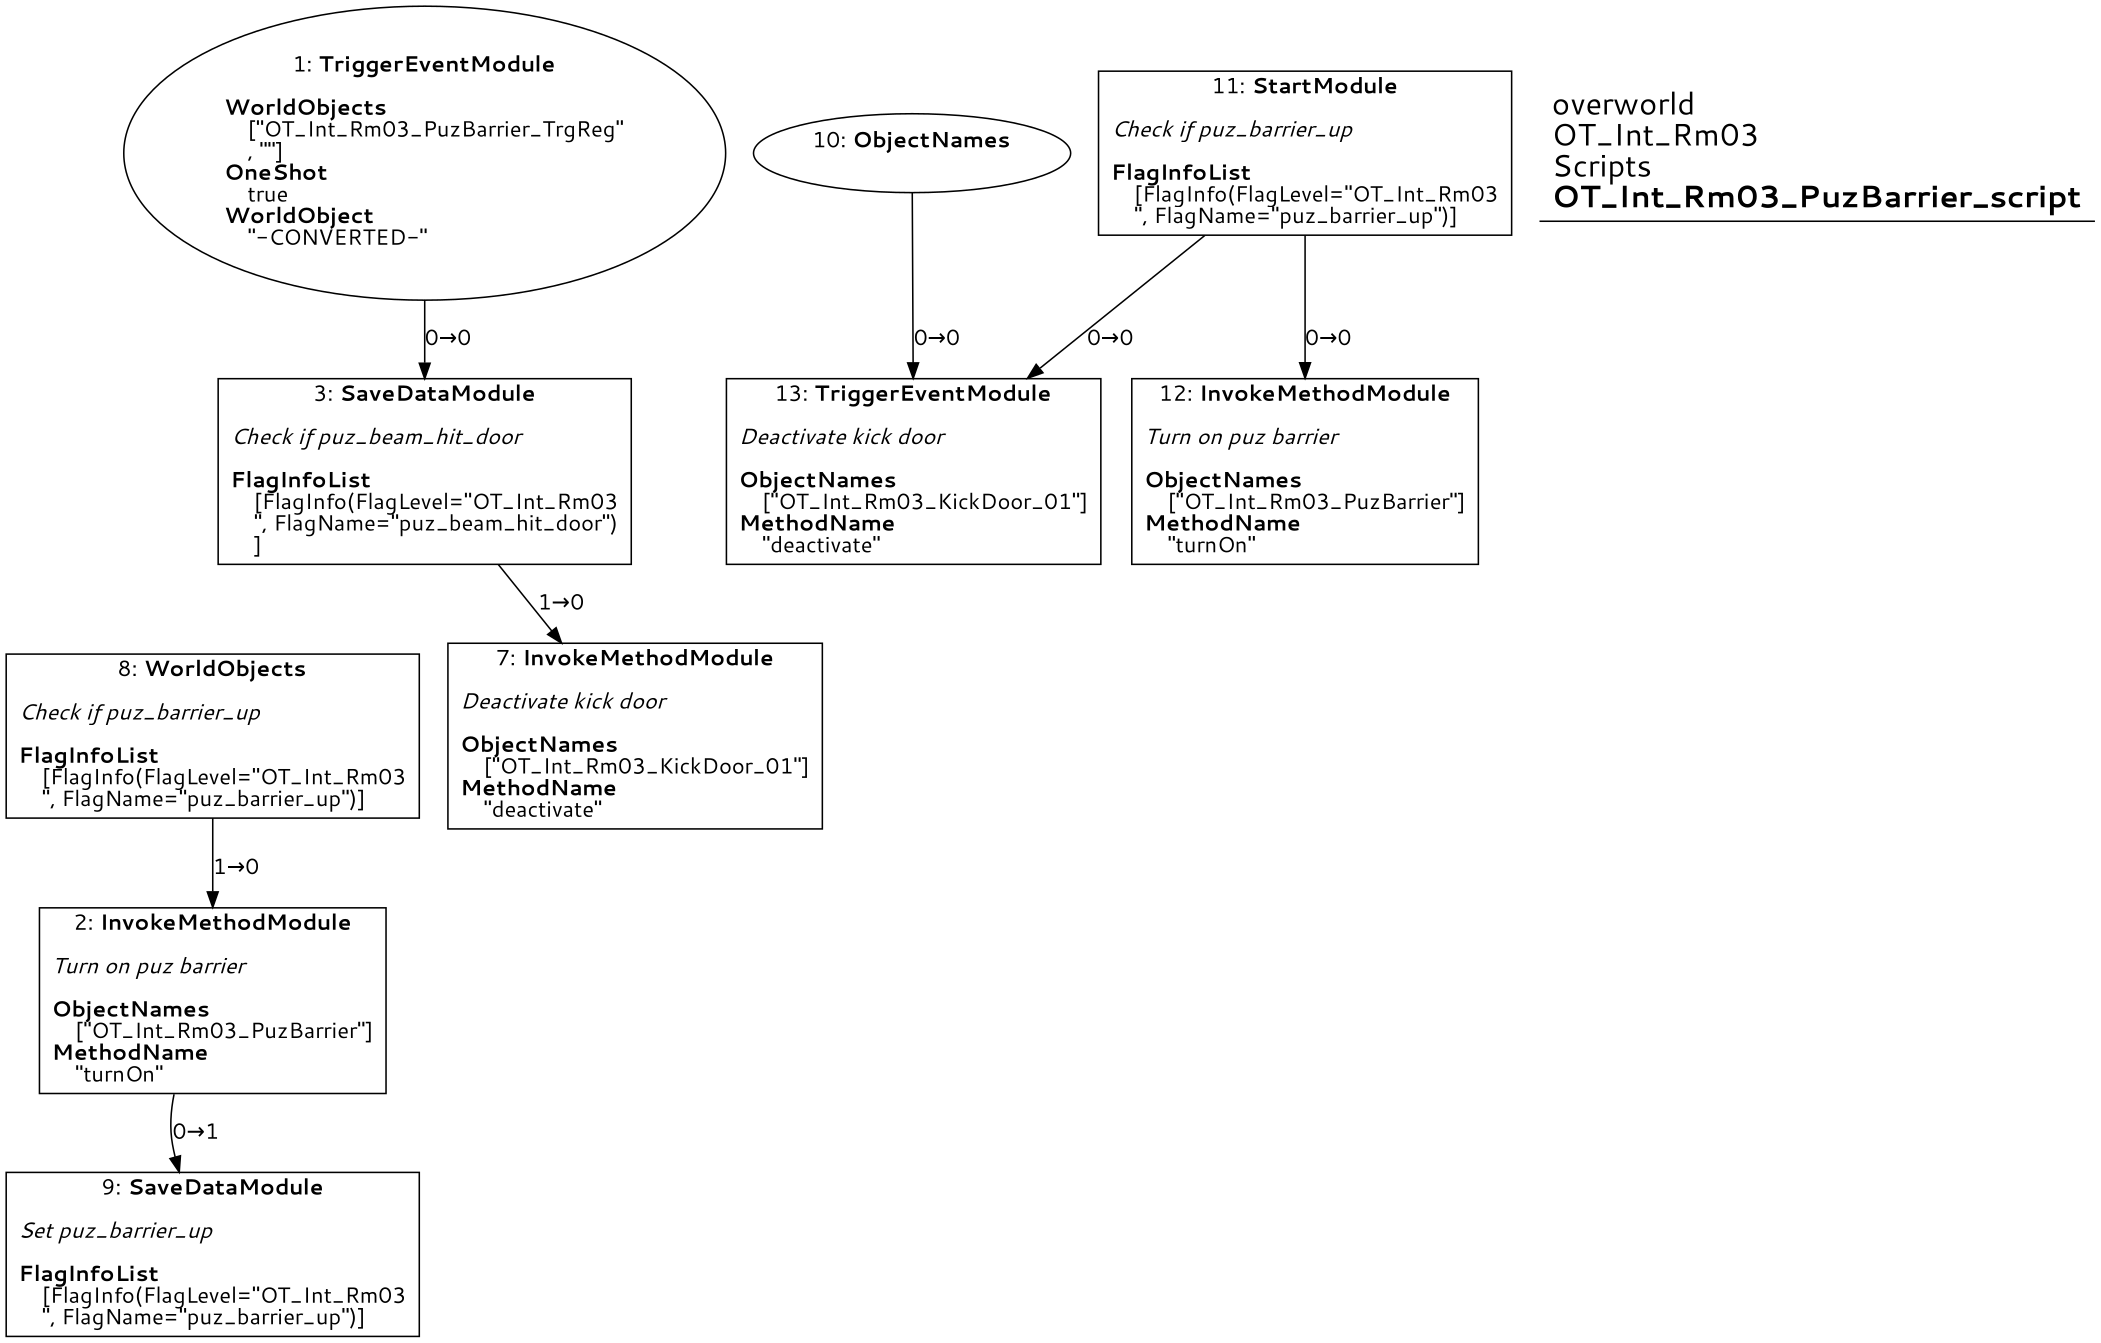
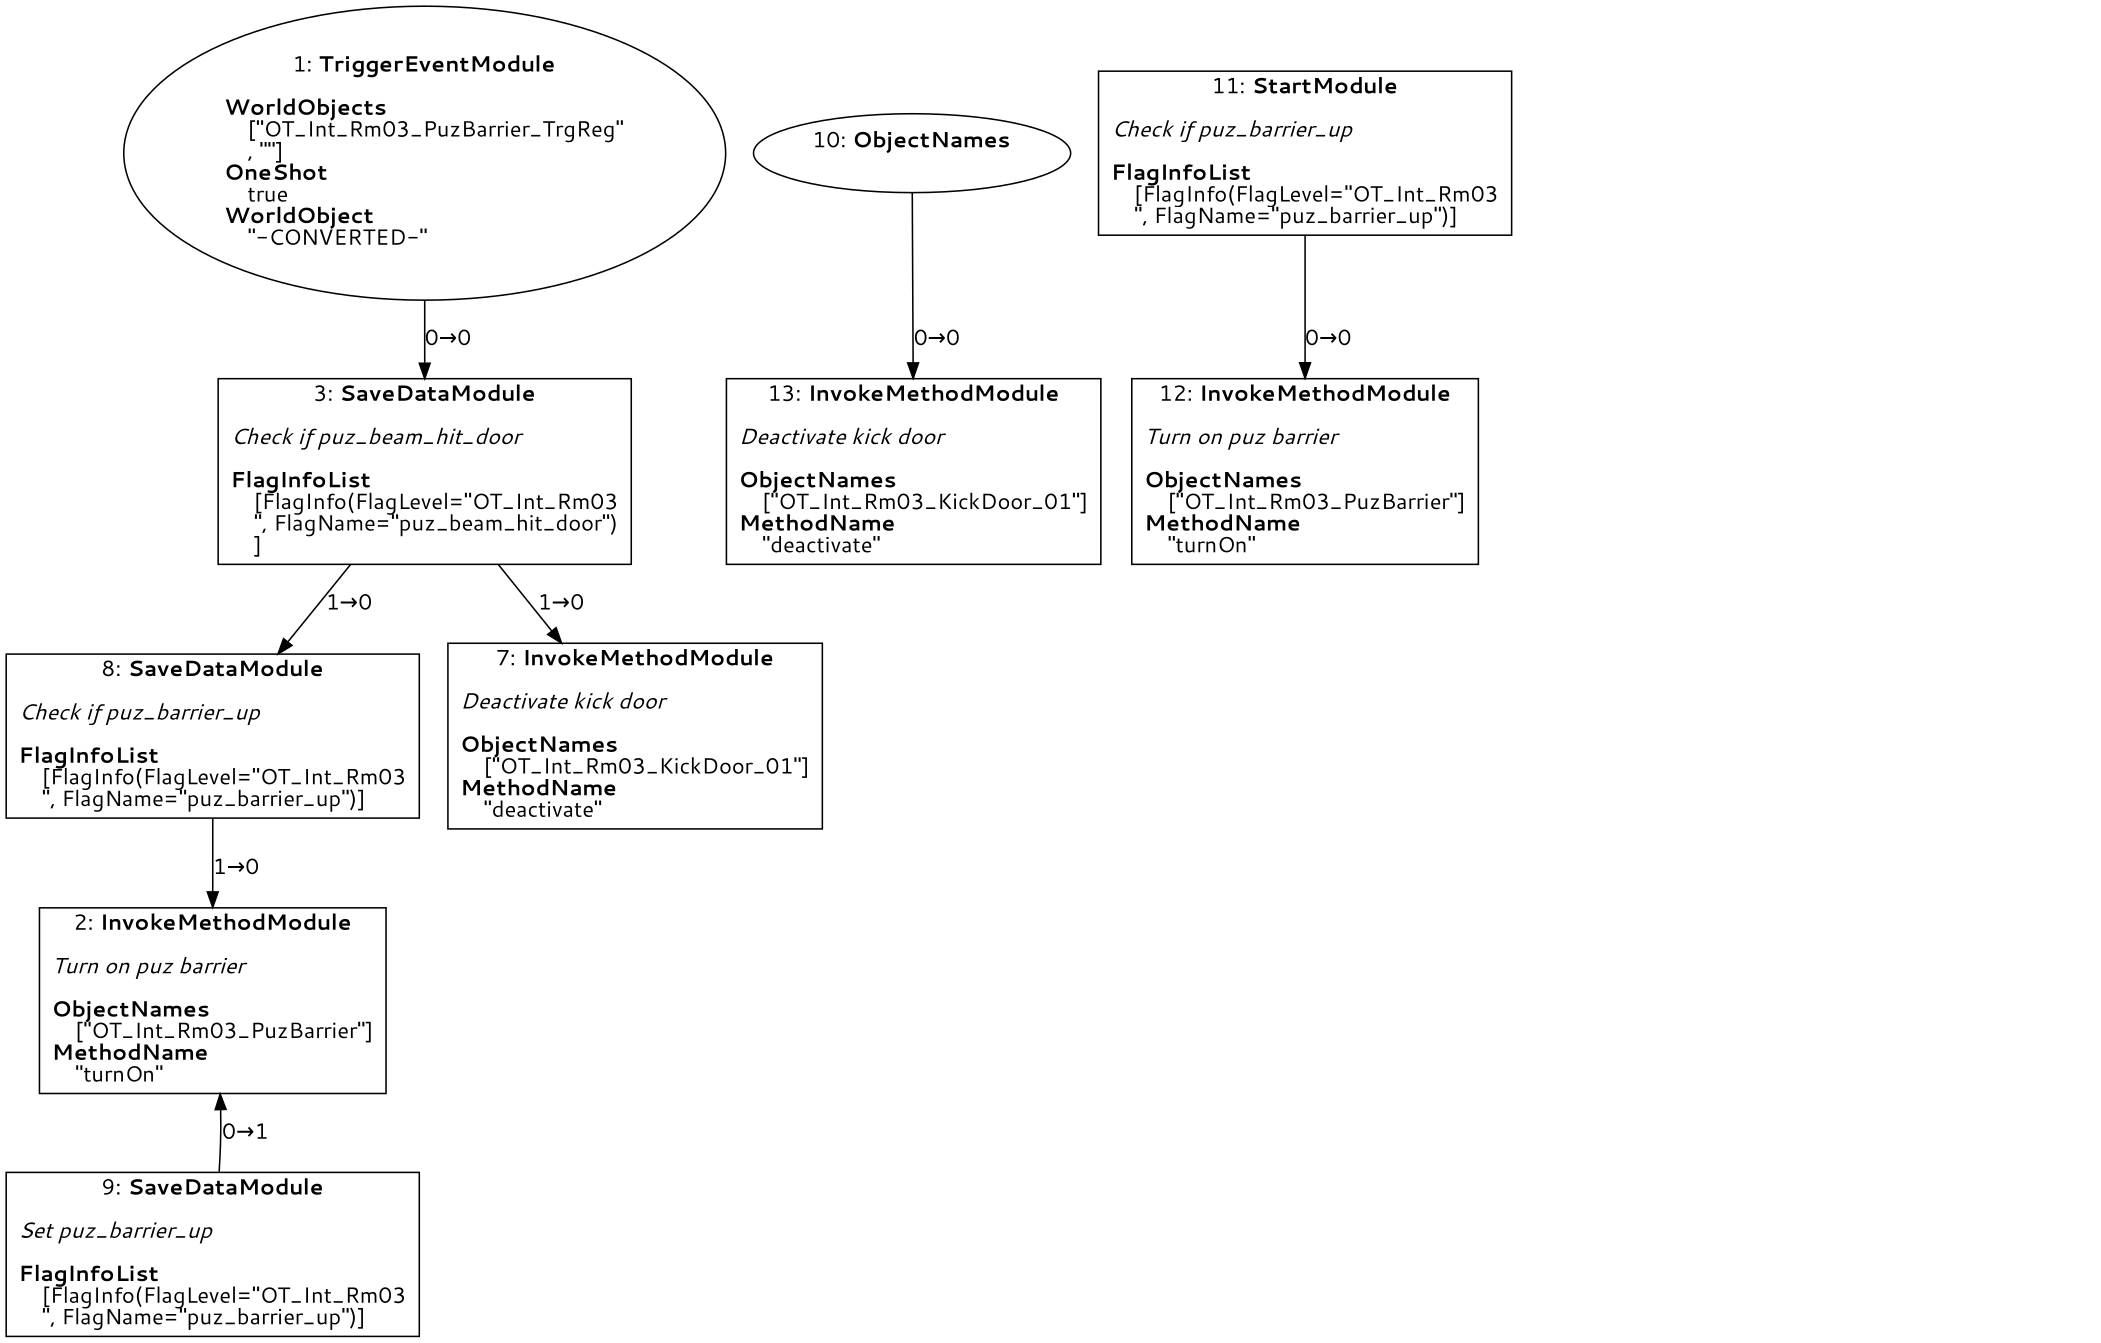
node "overworld": removed
edge "11:" -> "13:": removed, label "0→0"
node "13:": text "TriggerEventModule" -> "InvokeMethodModule"
edge "3:" -> "8:": added, label "1→0"
node "8:": text "WorldObjects" -> "SaveDataModule"
edge "2:" -> "9:": reversed
